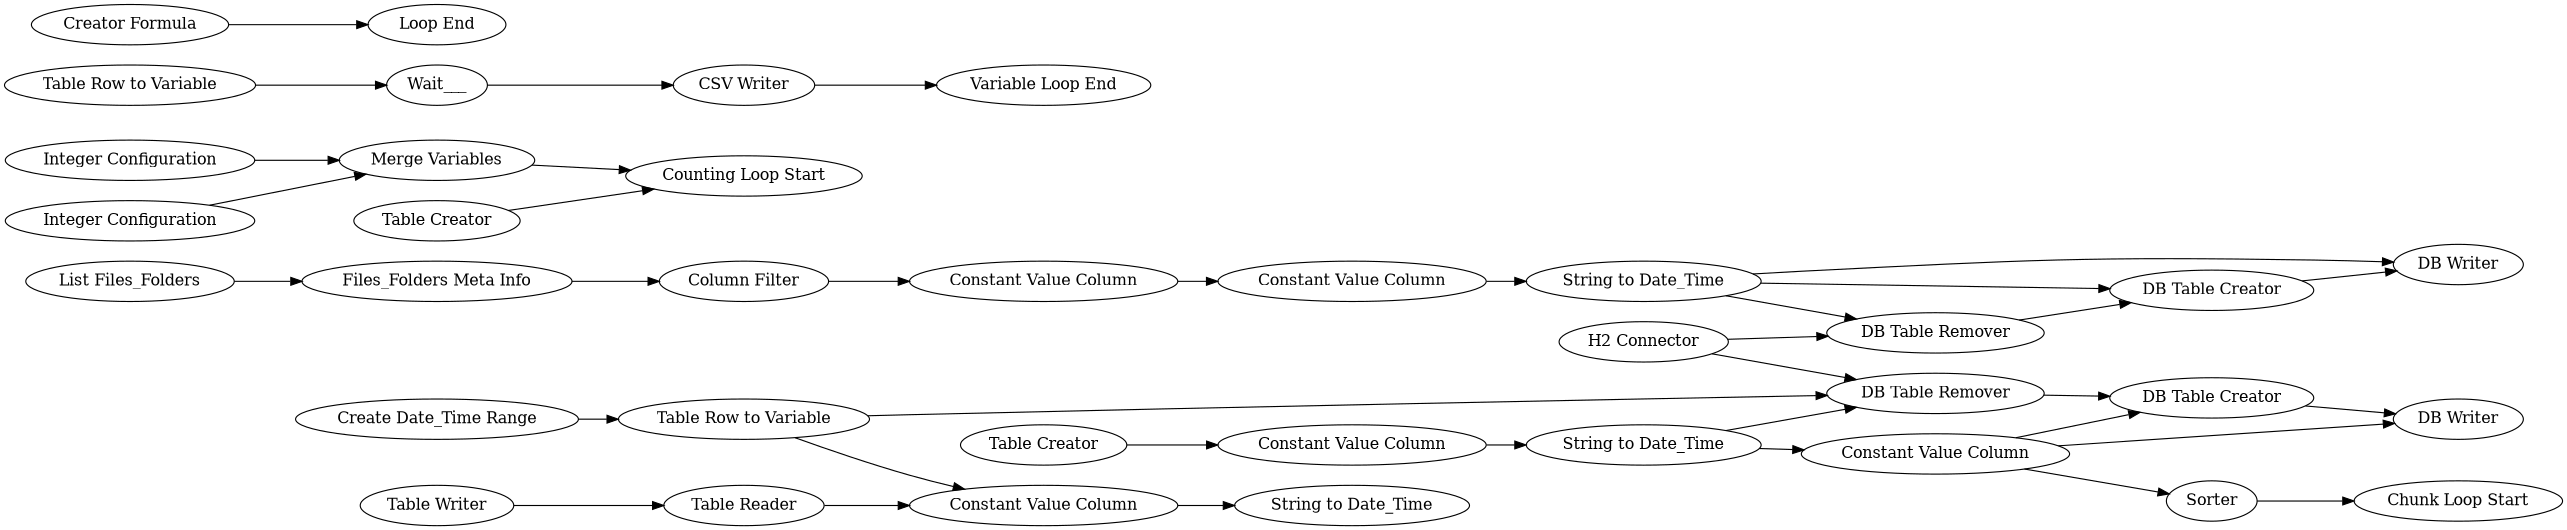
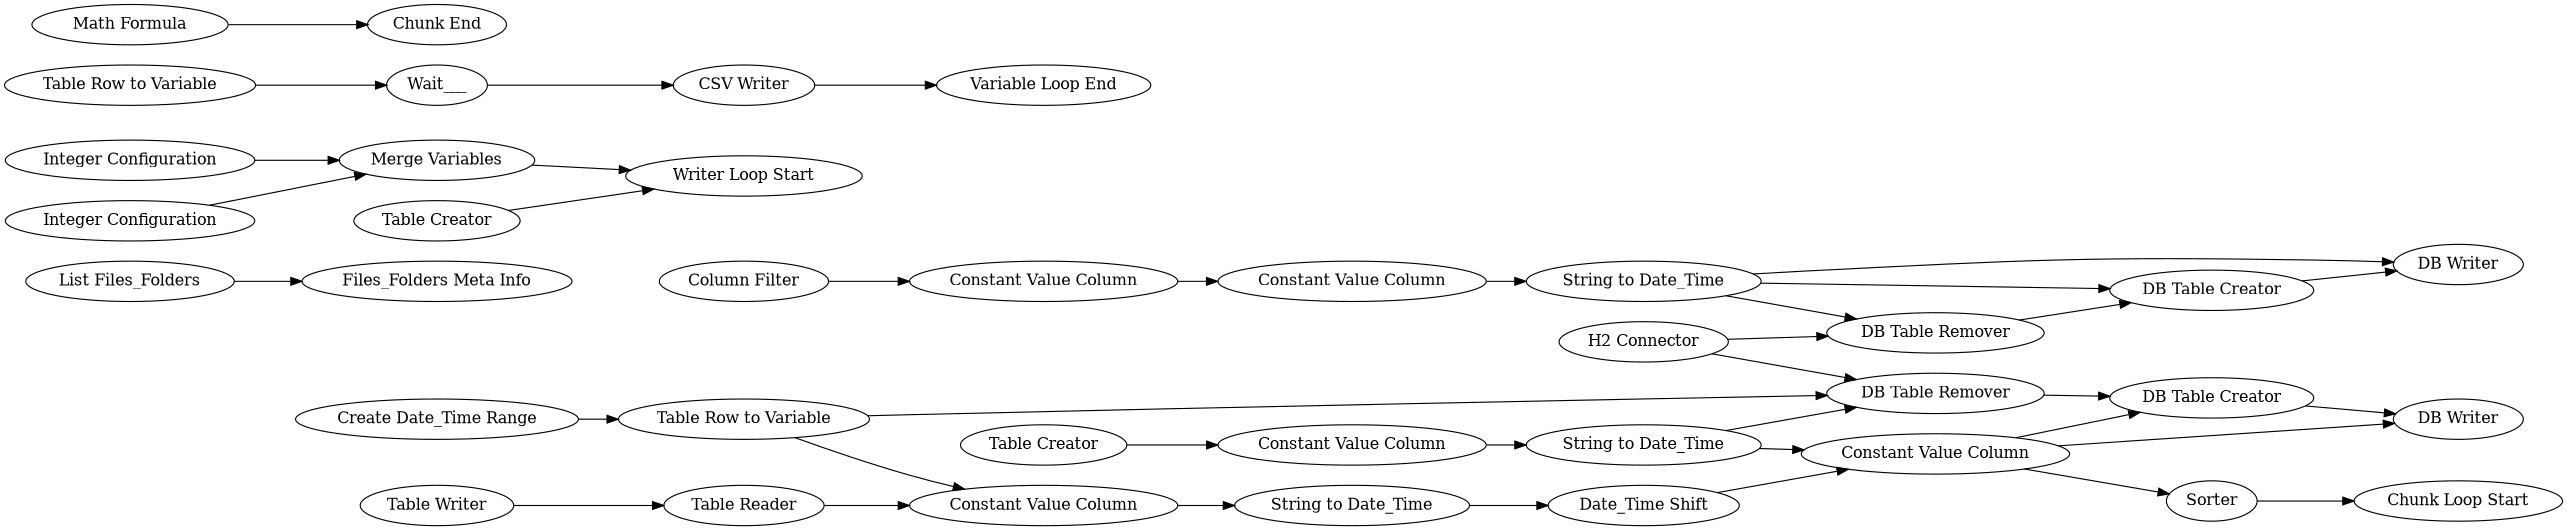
node "Creator Formula": label "Creator Formula" -> "Math Formula"
node "Loop End": label "Loop End" -> "Chunk End"
node "Counting Loop Start": label "Counting Loop Start" -> "Writer Loop Start"
edge "Files_Folders Meta Info" -> "Column Filter": removed
node "Date_Time Shift": added
